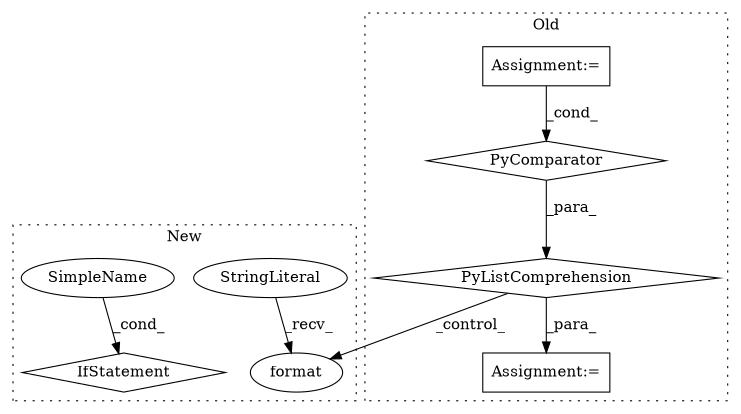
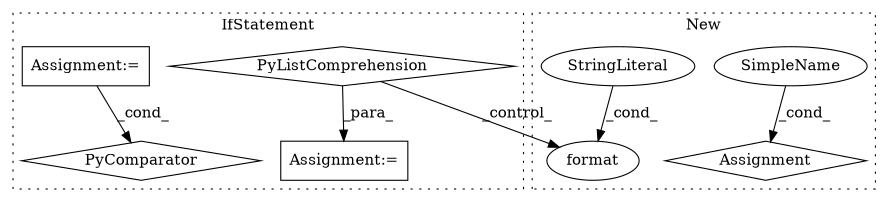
cluster "Old": label "Old" -> "IfStatement"
edge "PyComparator" -> "PyListComprehension": removed, label "_para_"
edge "StringLiteral" -> "format": label "_recv_" -> "_cond_"
node "IfStatement": label "IfStatement" -> "Assignment"
